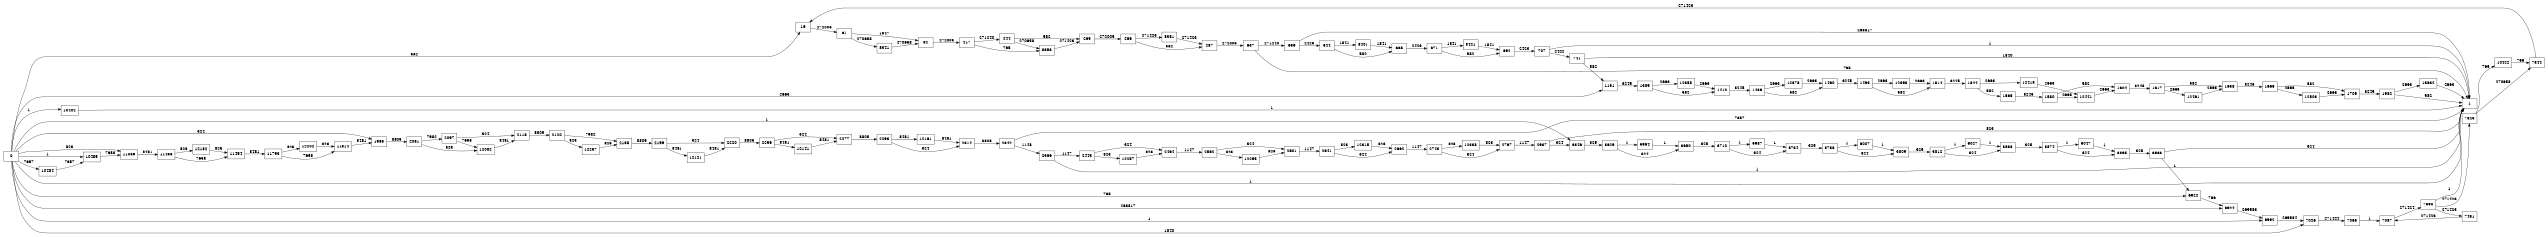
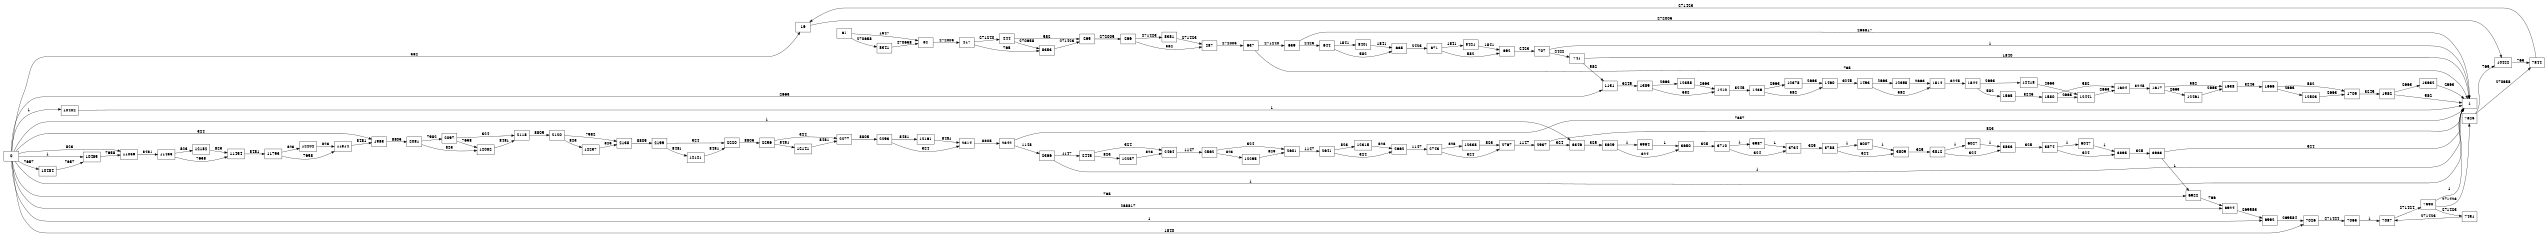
edge "16" -> "61": now "16" -> "10422"
